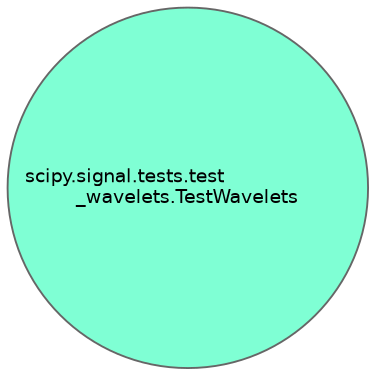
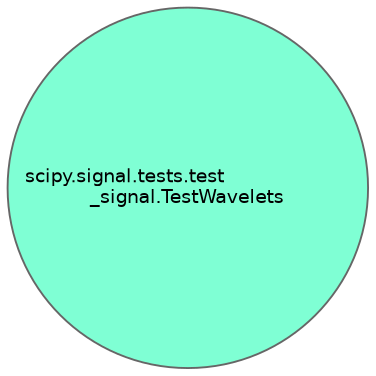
node "scipy.signal.tests.test _wavelets.TestWavelets": label "scipy.signal.tests.test _wavelets.TestWavelets" -> "scipy.signal.tests.test _signal.TestWavelets"
